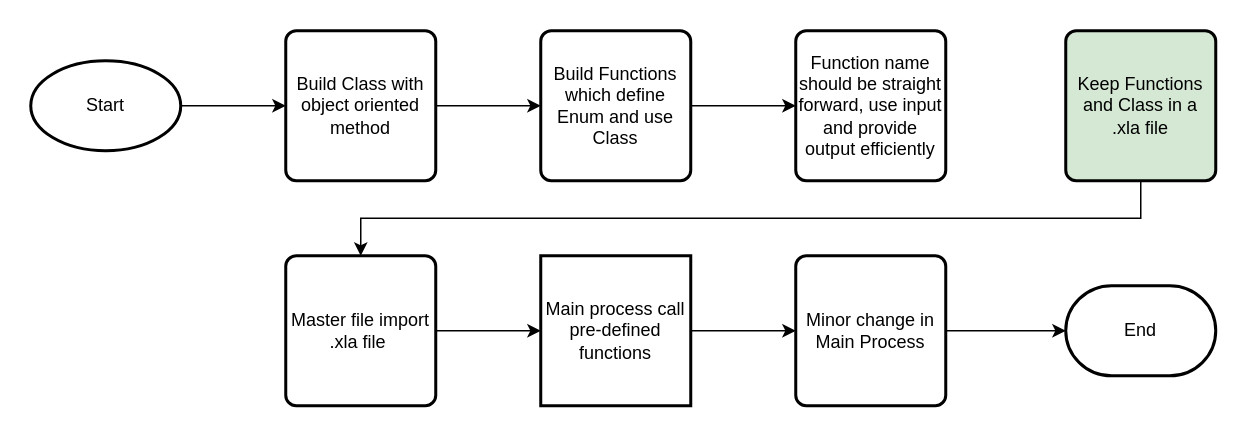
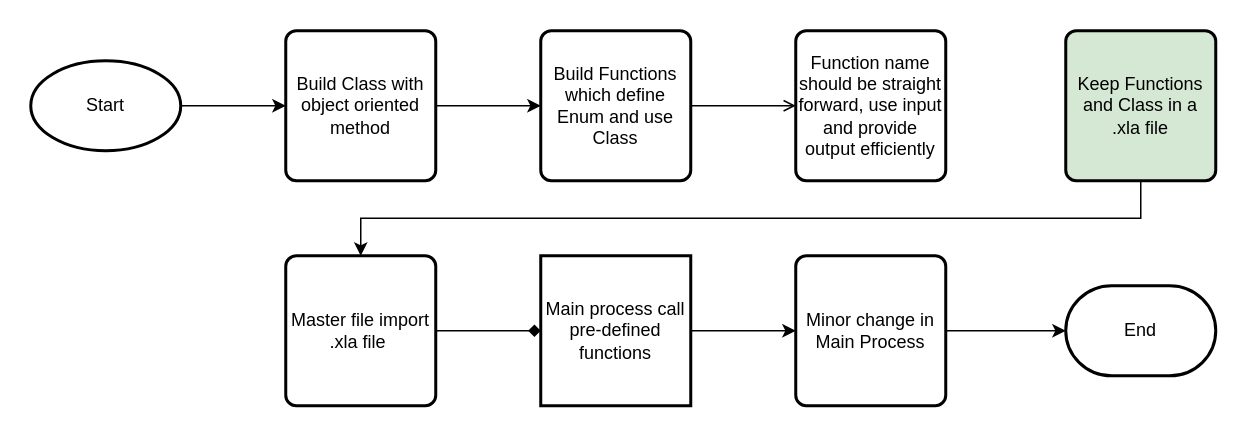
edge "Build Functions which define Enum and use Class" -> "Function name should be straight forward, use input and provide output efficiently": arrowhead classic -> open
edge "Master file import .xla file" -> "Main process call pre-defined functions": arrowhead classic -> diamond
